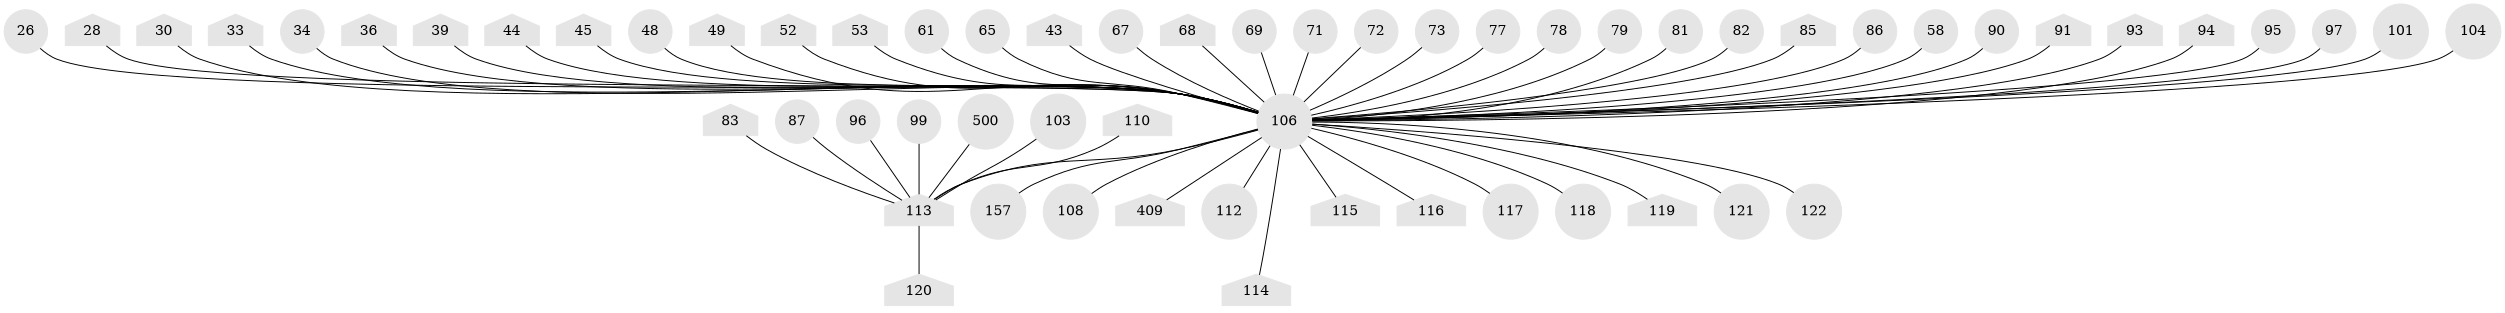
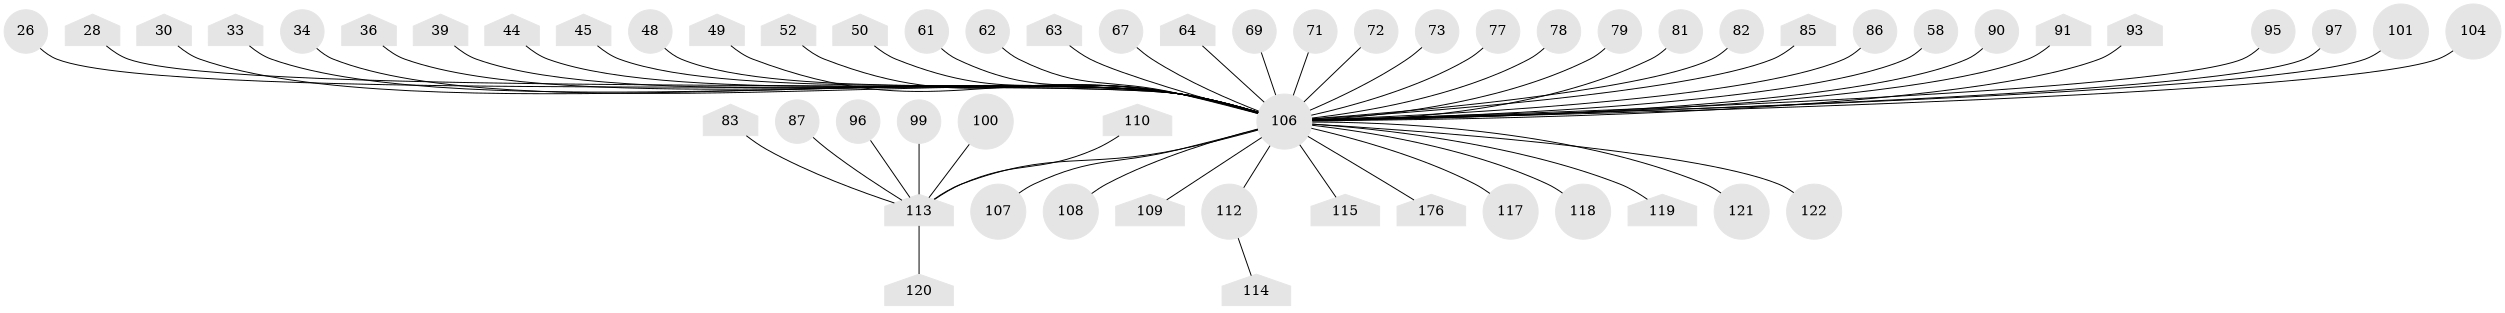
node "53": label "53" -> "50"
node "65": label "65" -> "62"
node "43": label "43" -> "63"
node "68": label "68" -> "64"
node "94": removed
node "500": label "500" -> "100"
node "103": removed
node "157": label "157" -> "107"
node "409": label "409" -> "109"
edge "106" -- "114": now "112" -- "114"
node "116": label "116" -> "176"
